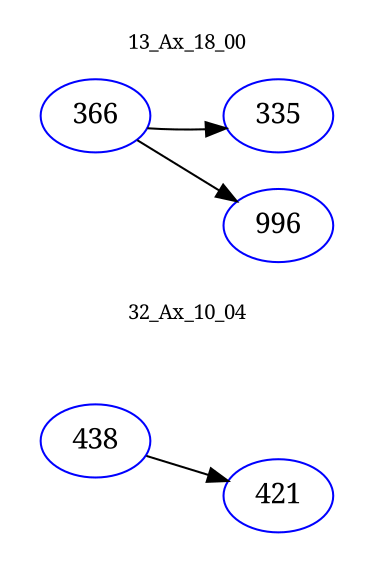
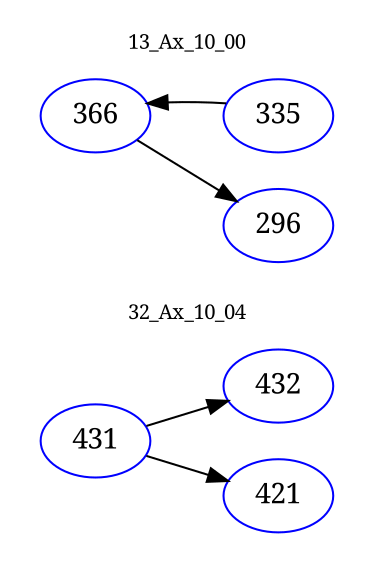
cluster "13_Ax_18_00": label "13_Ax_18_00" -> "13_Ax_10_00"
edge "366" -> "335": reversed
node "996": label "996" -> "296"
node "432": added
node "438": label "438" -> "431"
